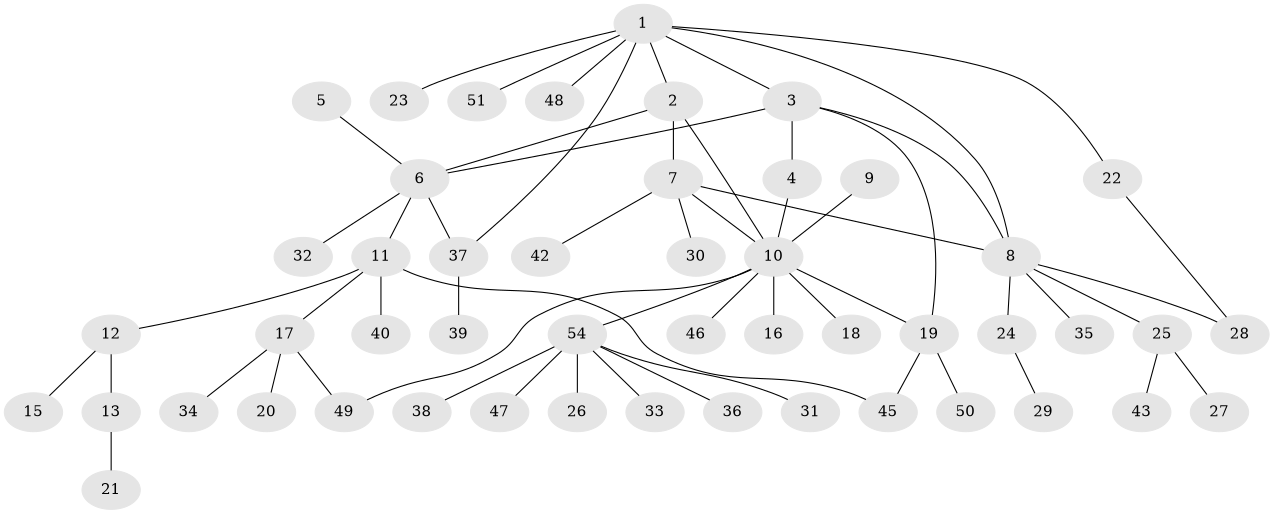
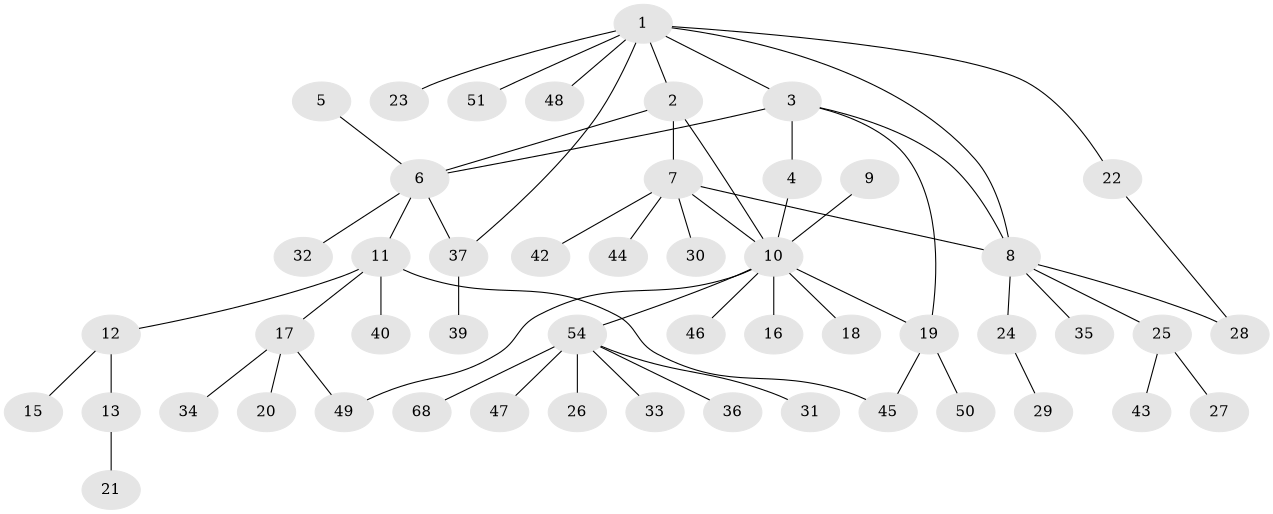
node "44": added
node "38": label "38" -> "68"
